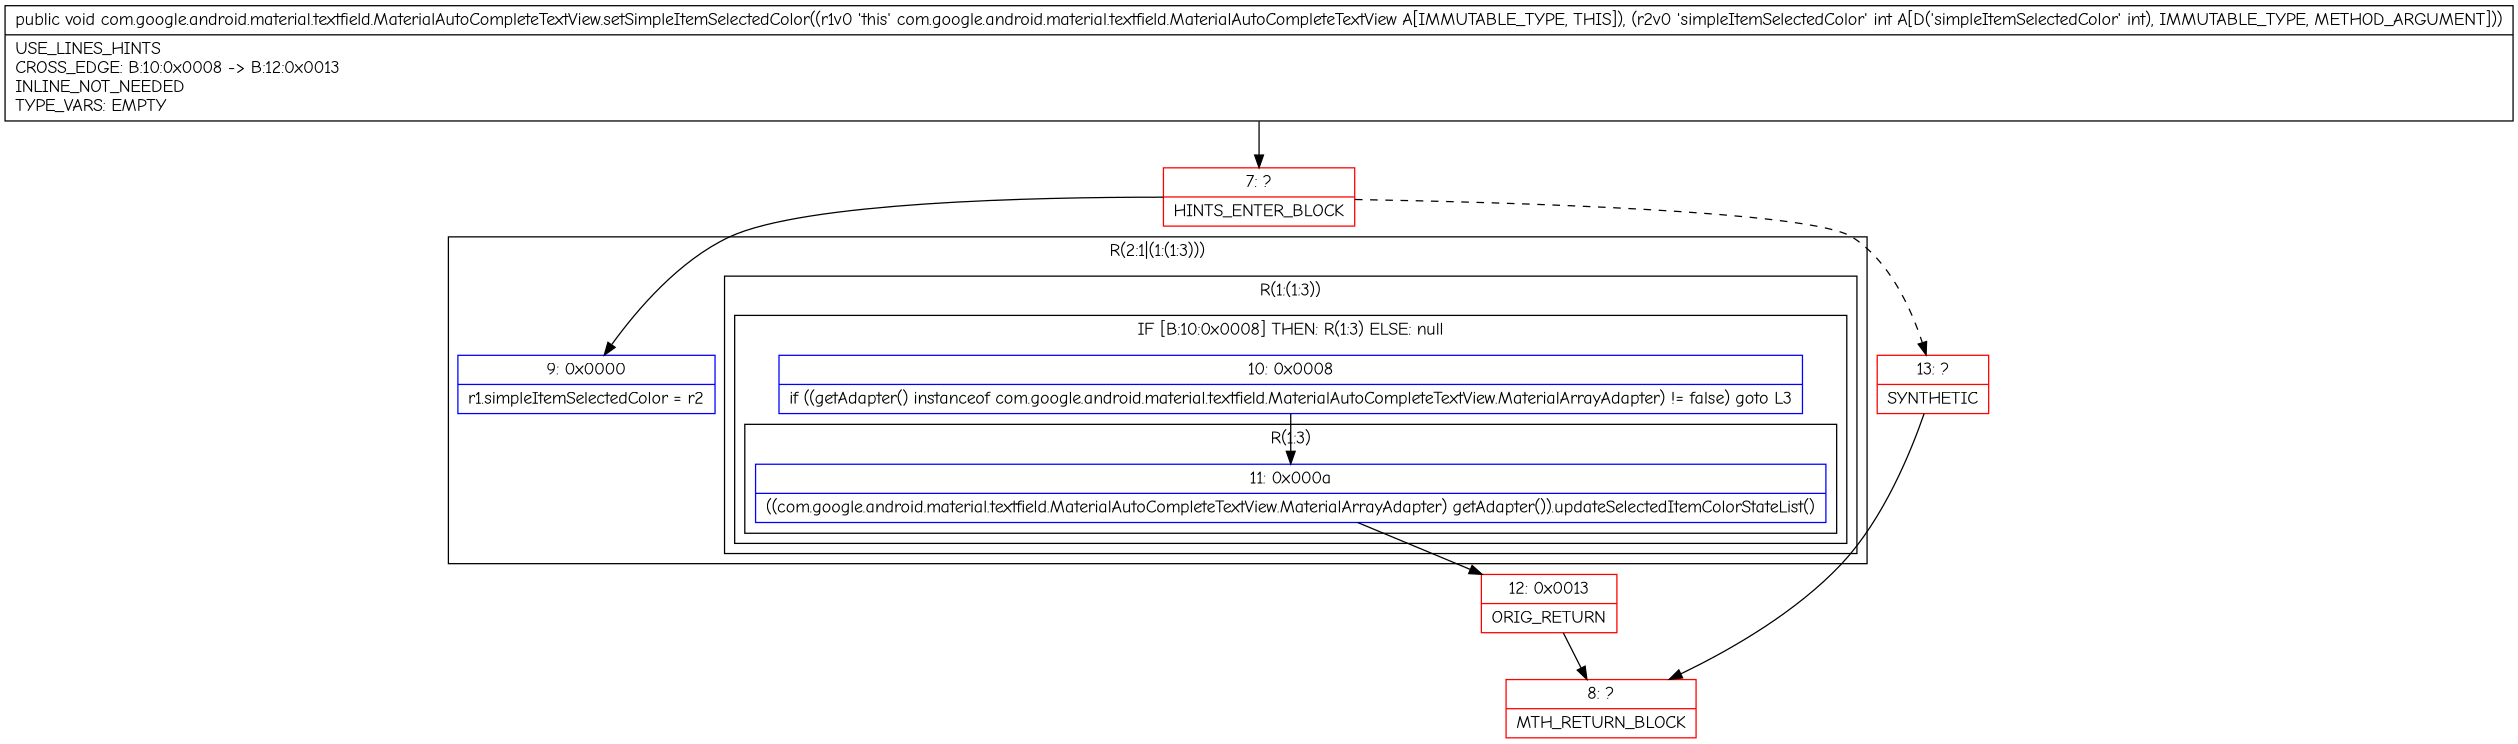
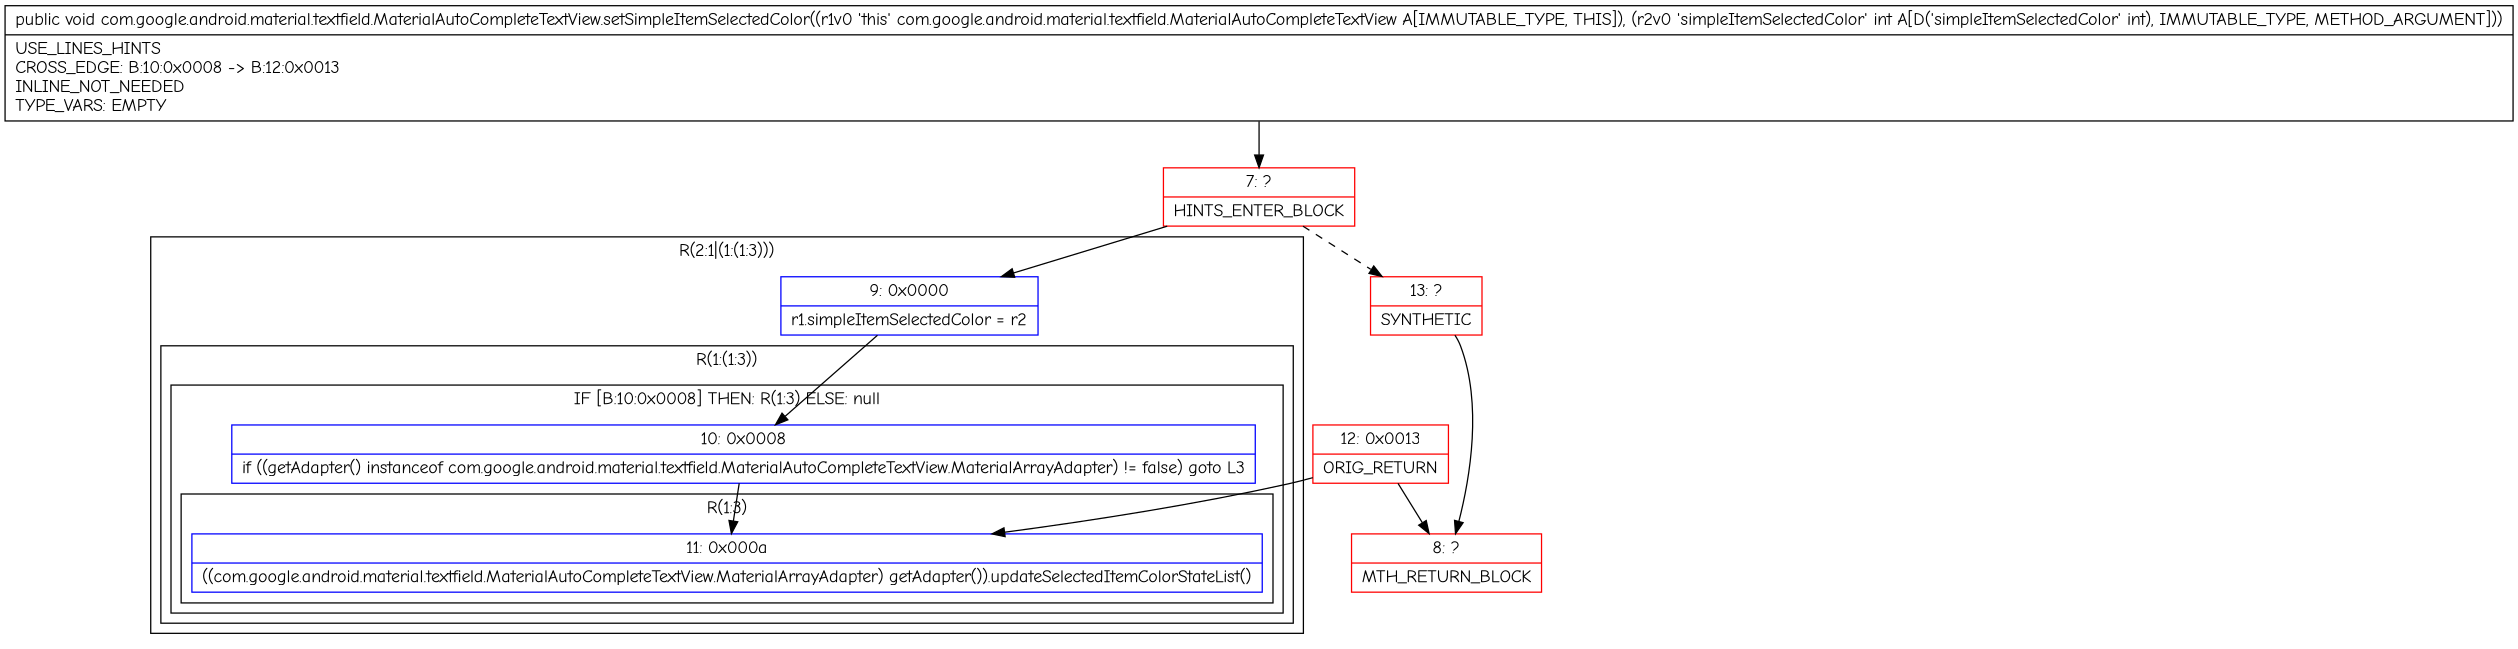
edge "9: 0x0000" -> "10: 0x0008": added
edge "11: 0x000a" -> "12: 0x0013": reversed
